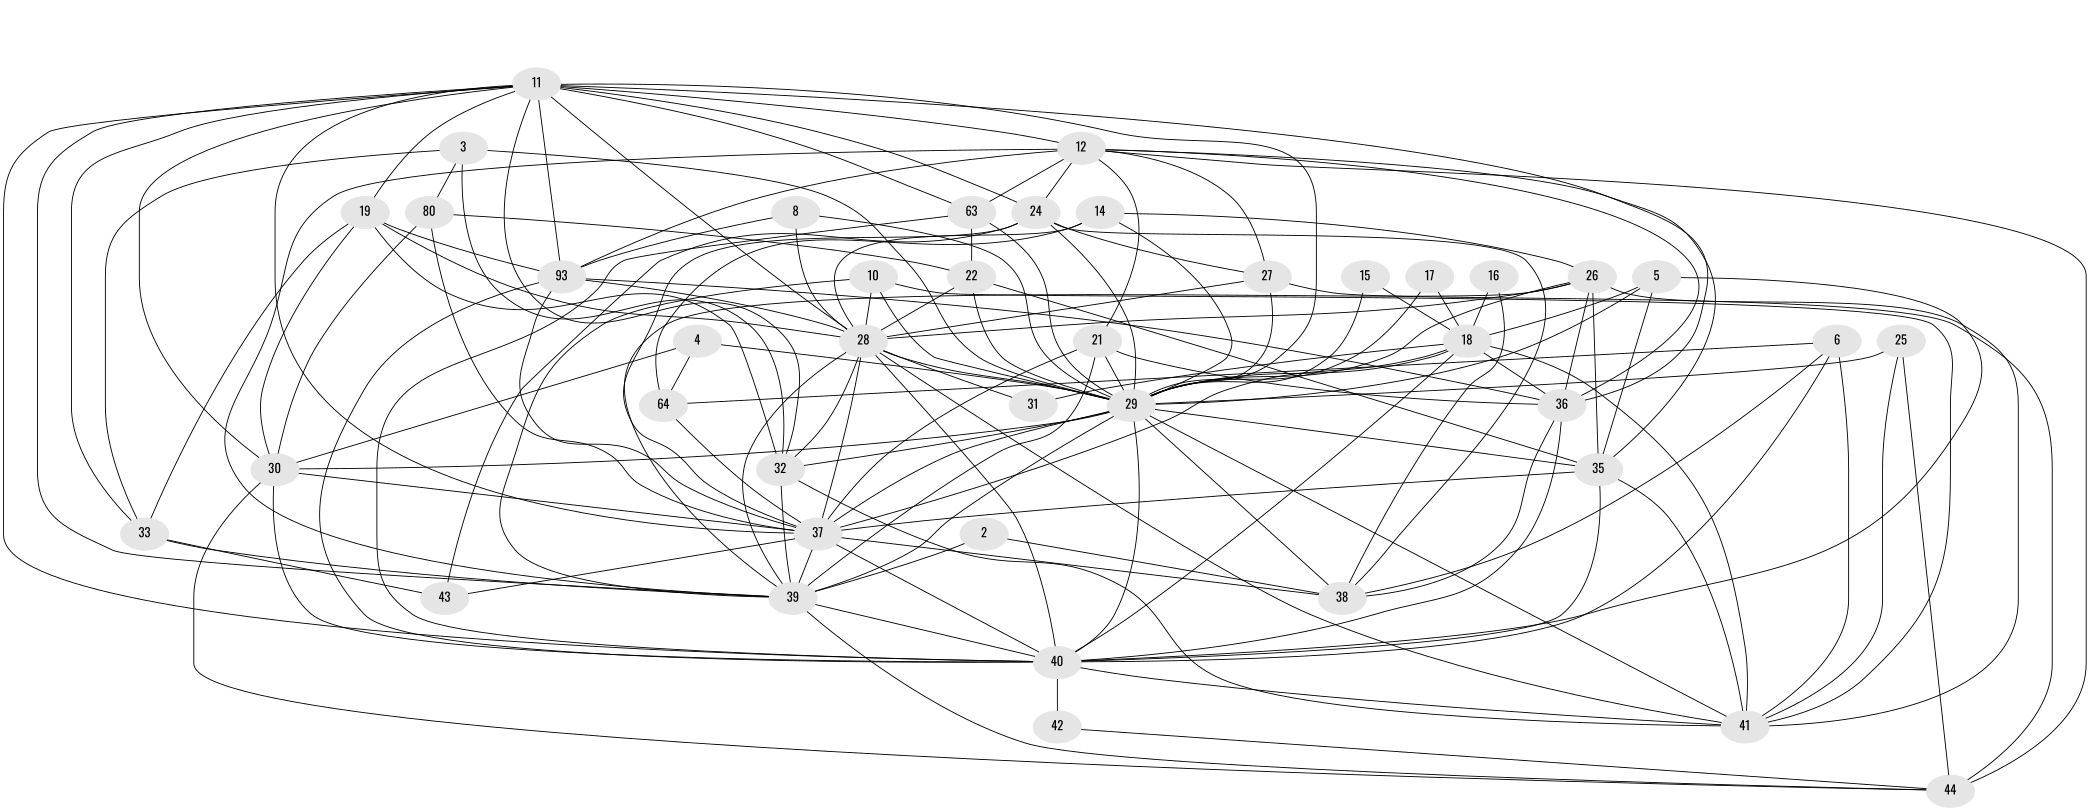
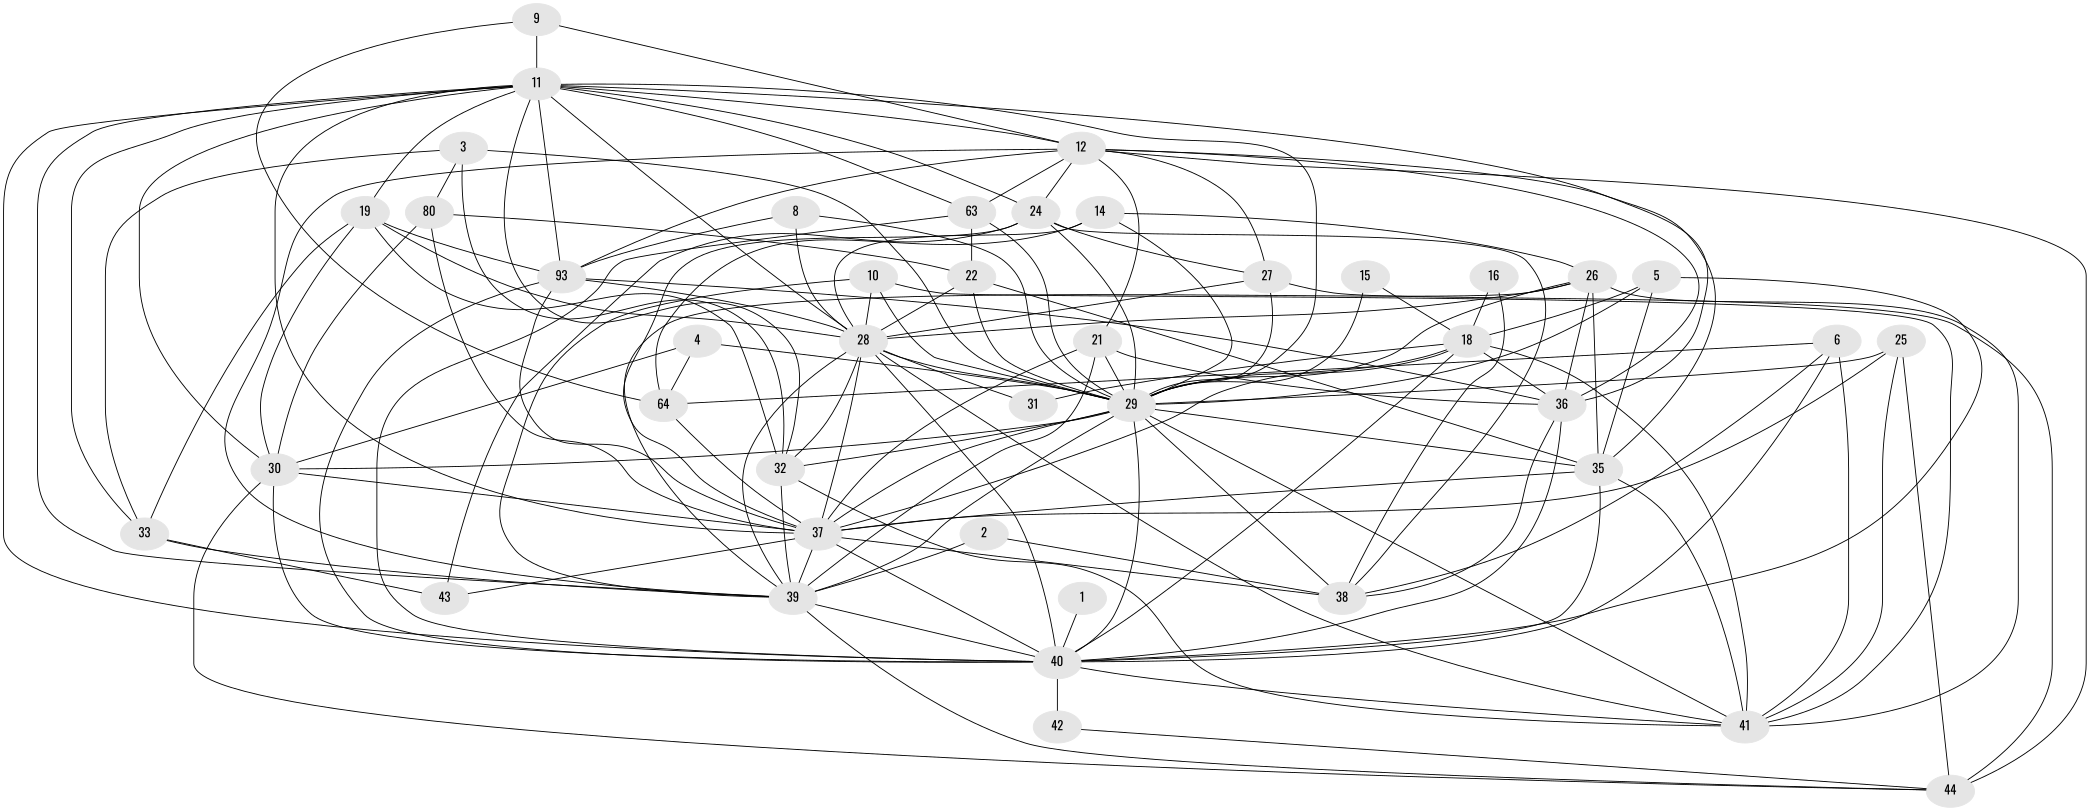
node "9": added
node "17": removed
edge "25" -- "37": added
node "1": added
